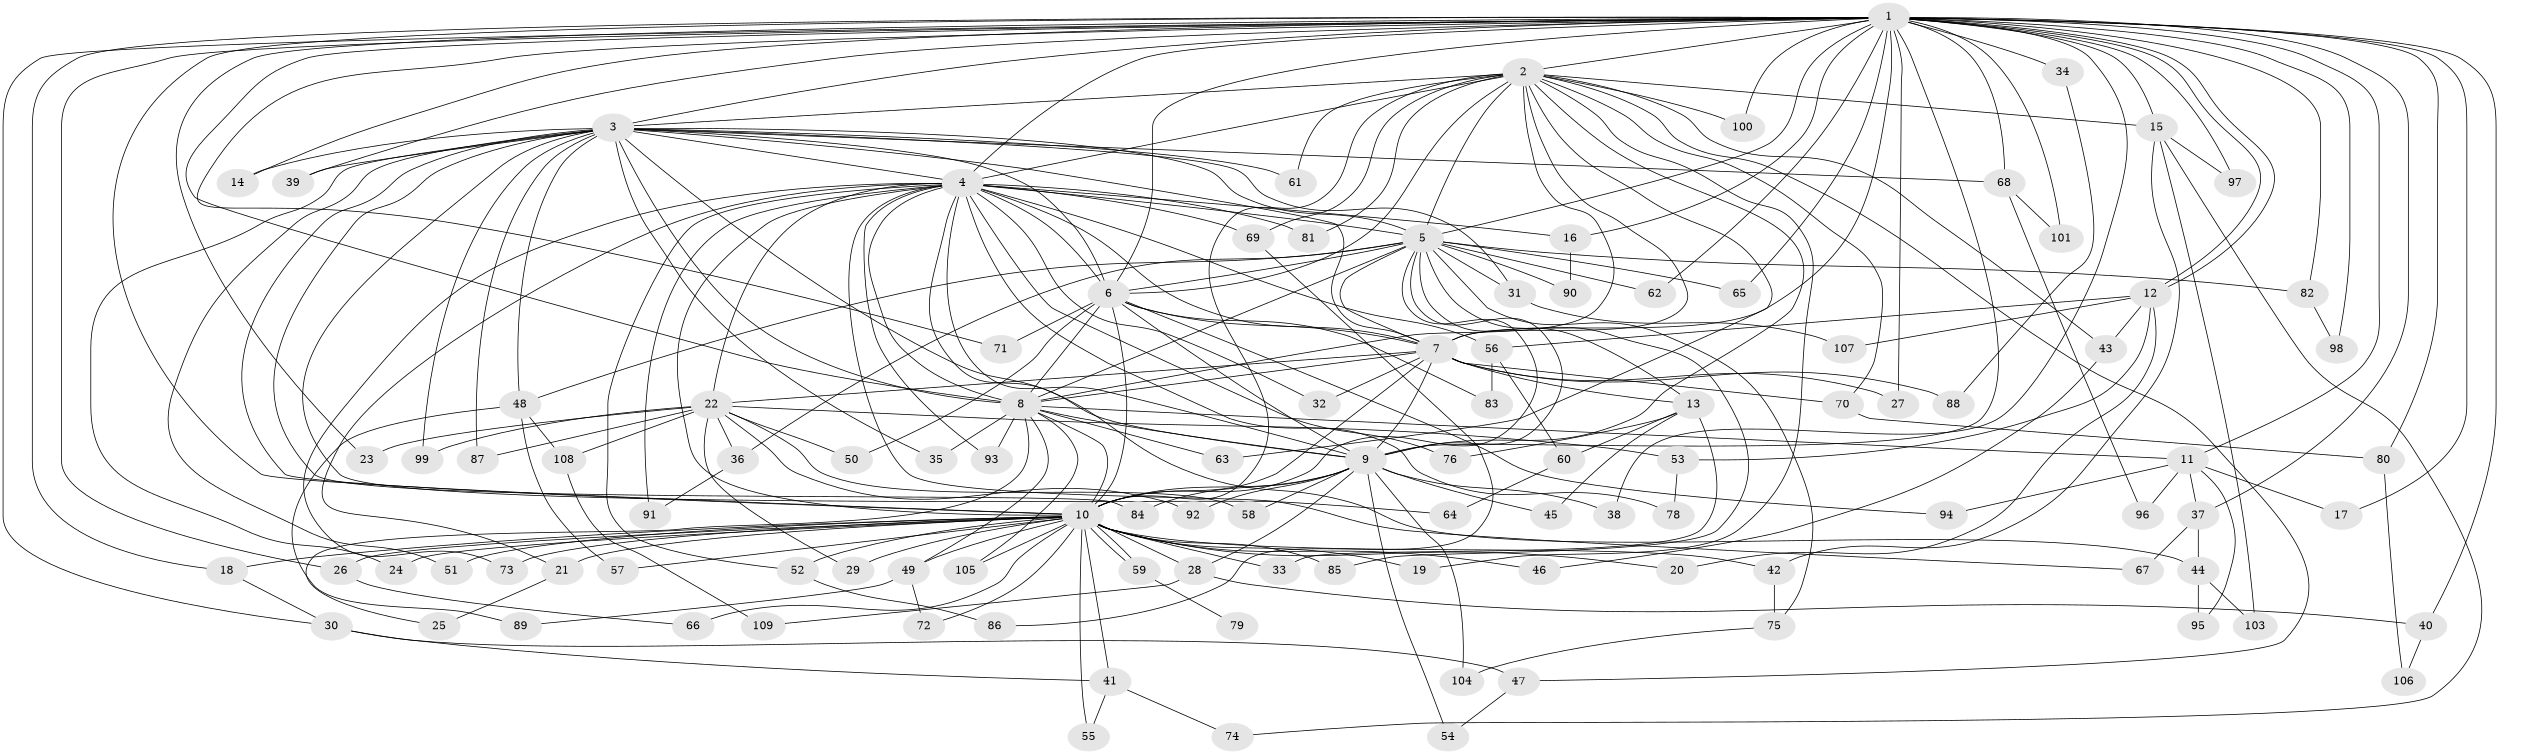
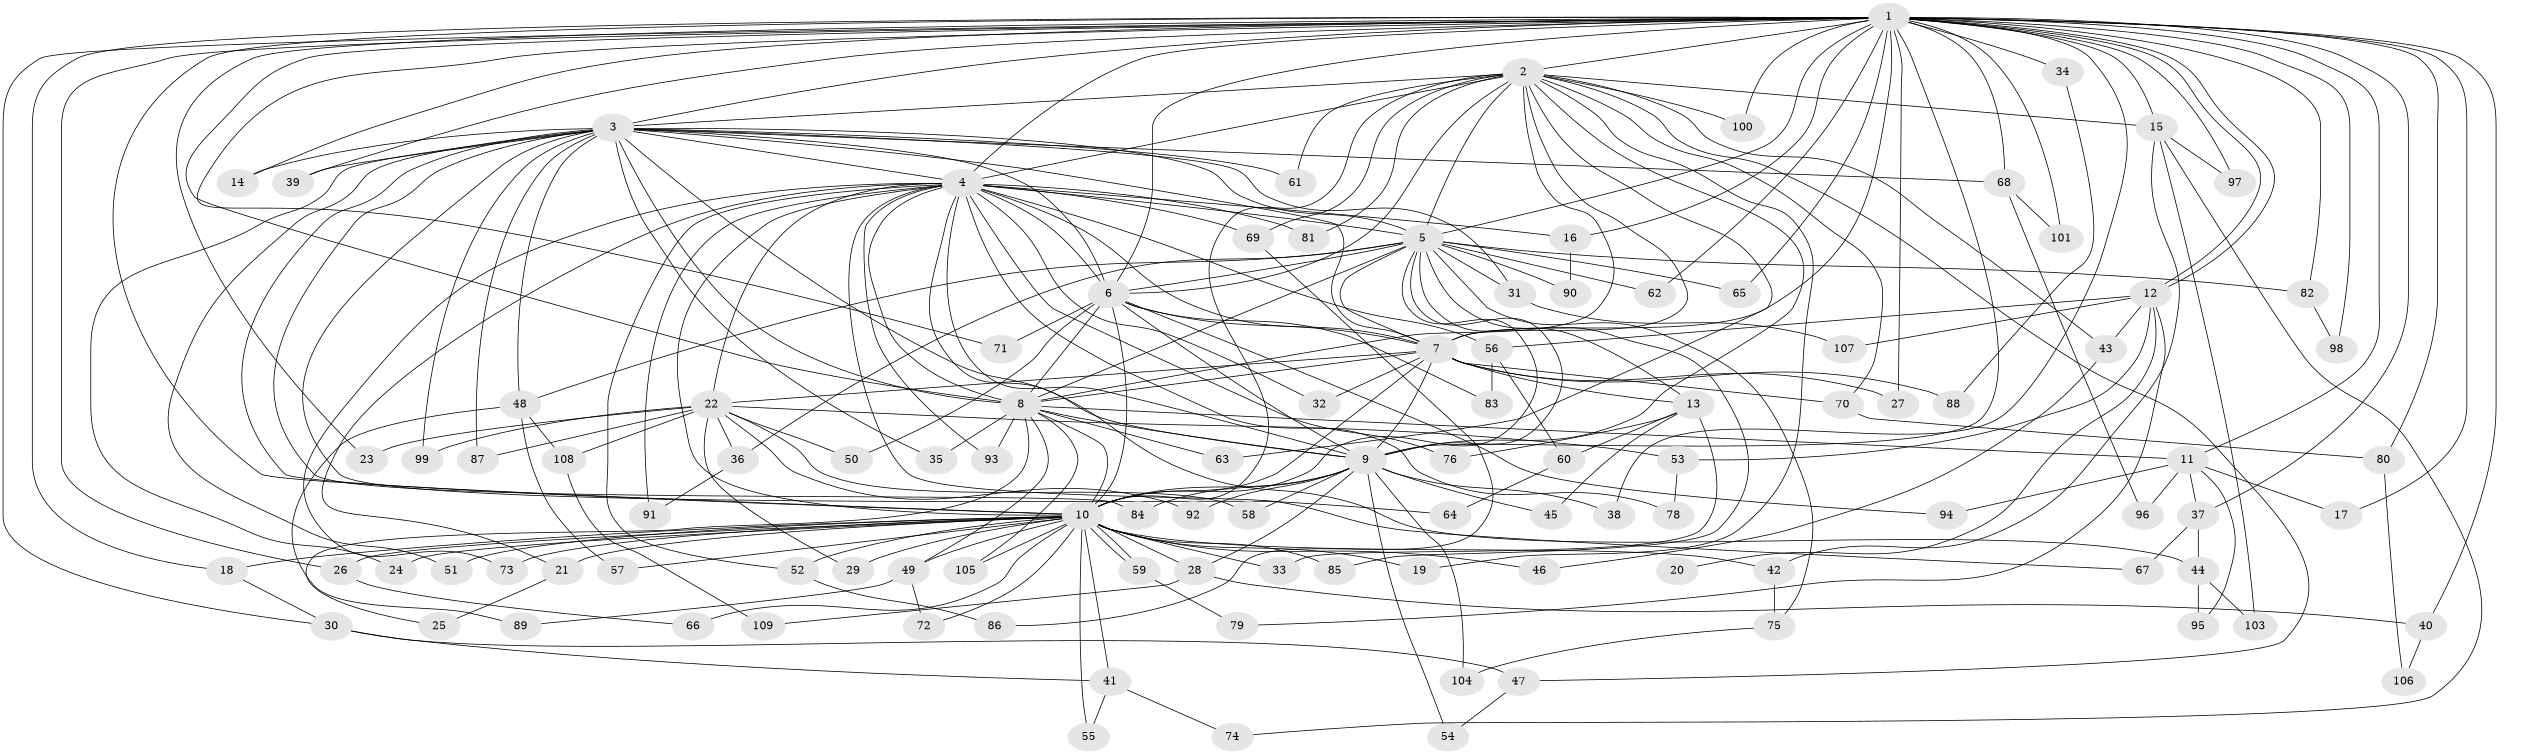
edge "10" -- "20": removed
edge "12" -- "79": added
